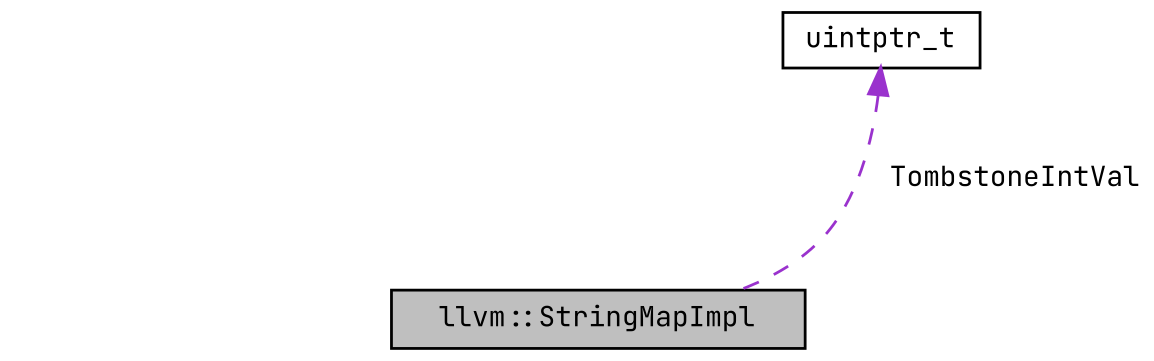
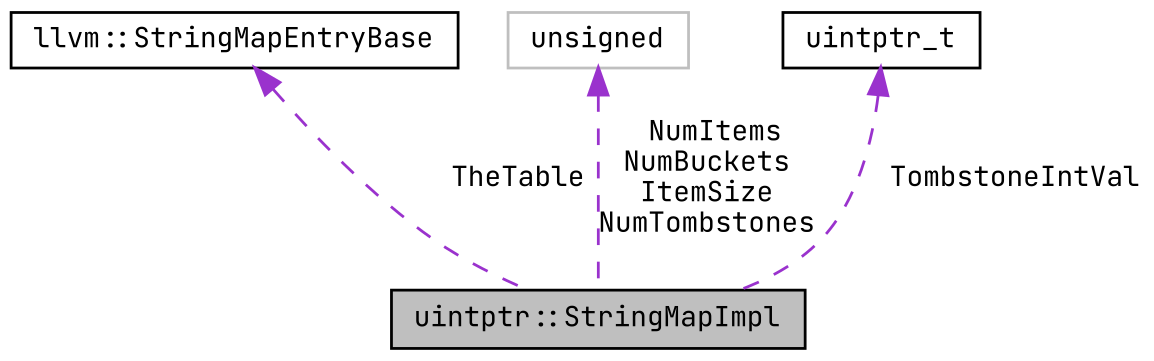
node "llvm::StringMapEntryBase": added
node "unsigned": added
node "llvm::StringMapImpl": label "llvm::StringMapImpl" -> "uintptr::StringMapImpl"
